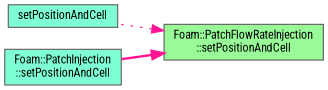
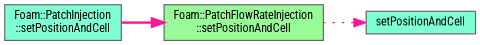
edge "setPositionAndCell" -> "Foam::PatchFlowRateInjection ::setPositionAndCell": reversed
